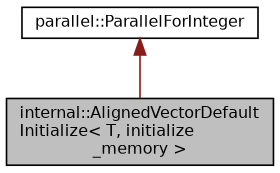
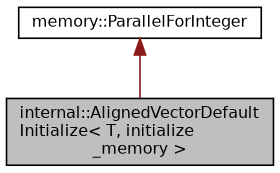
node "parallel::ParallelForInteger": label "parallel::ParallelForInteger" -> "memory::ParallelForInteger"
